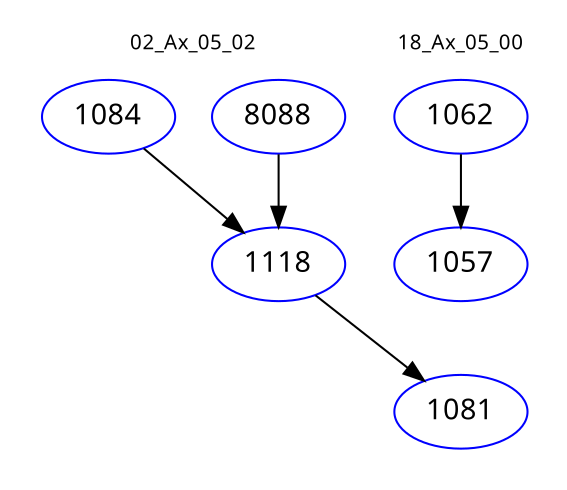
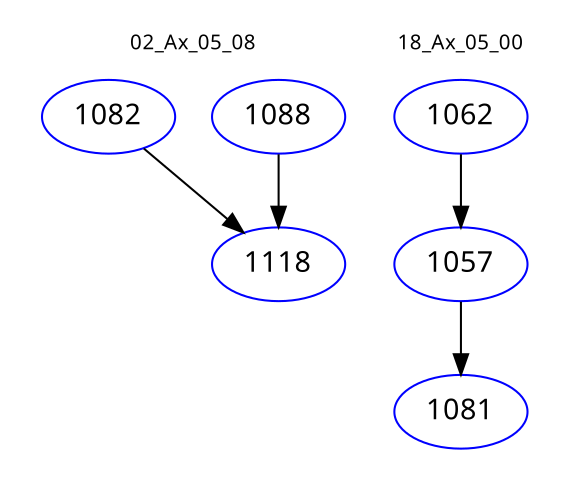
cluster "02_Ax_05_02": label "02_Ax_05_02" -> "02_Ax_05_08"
node "1084": label "1084" -> "1082"
node "8088": label "8088" -> "1088"
edge "1118" -> "1081": now "1057" -> "1081"
